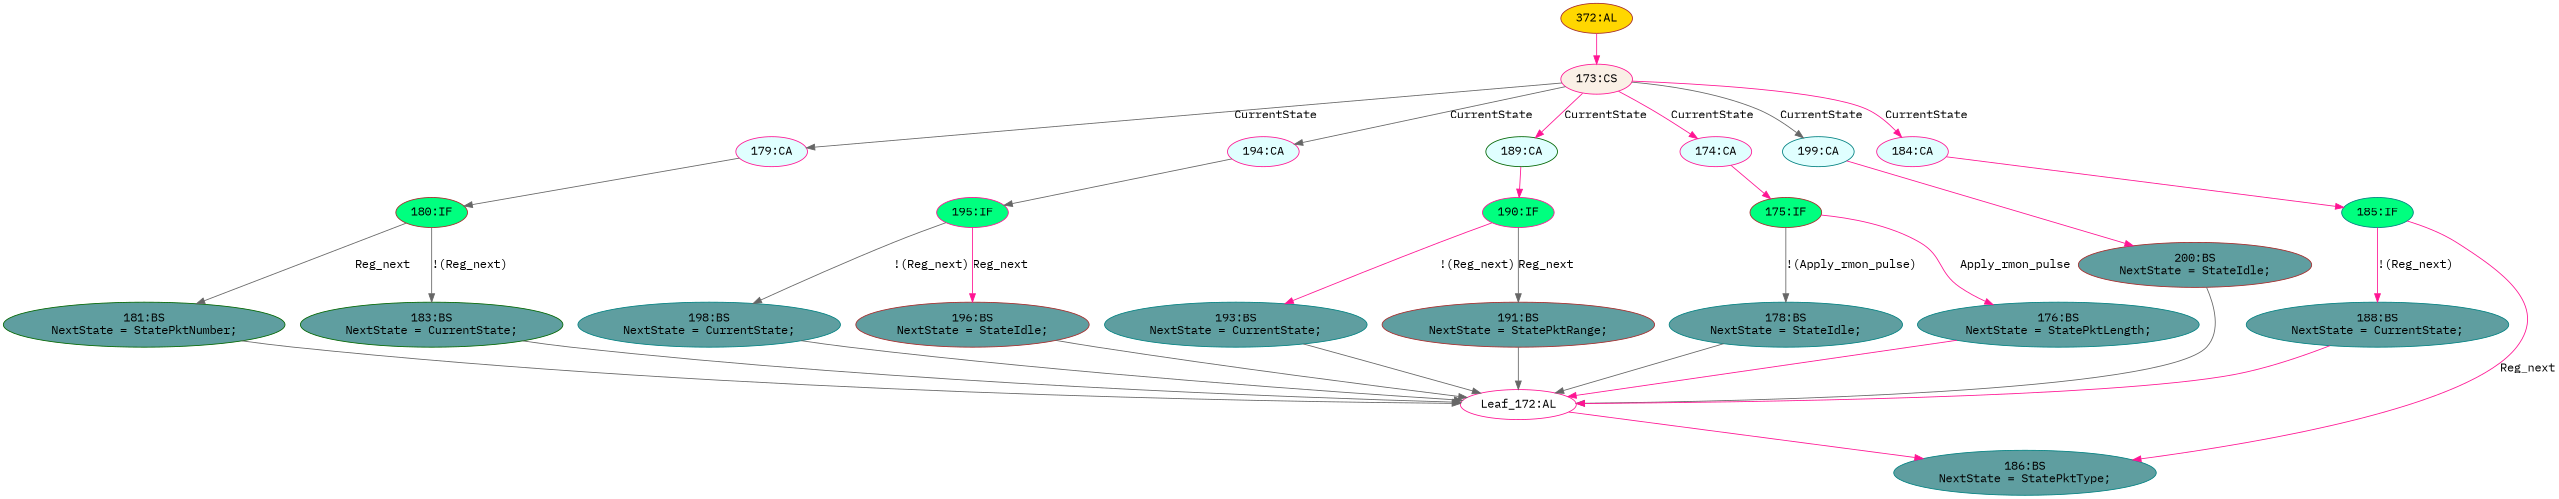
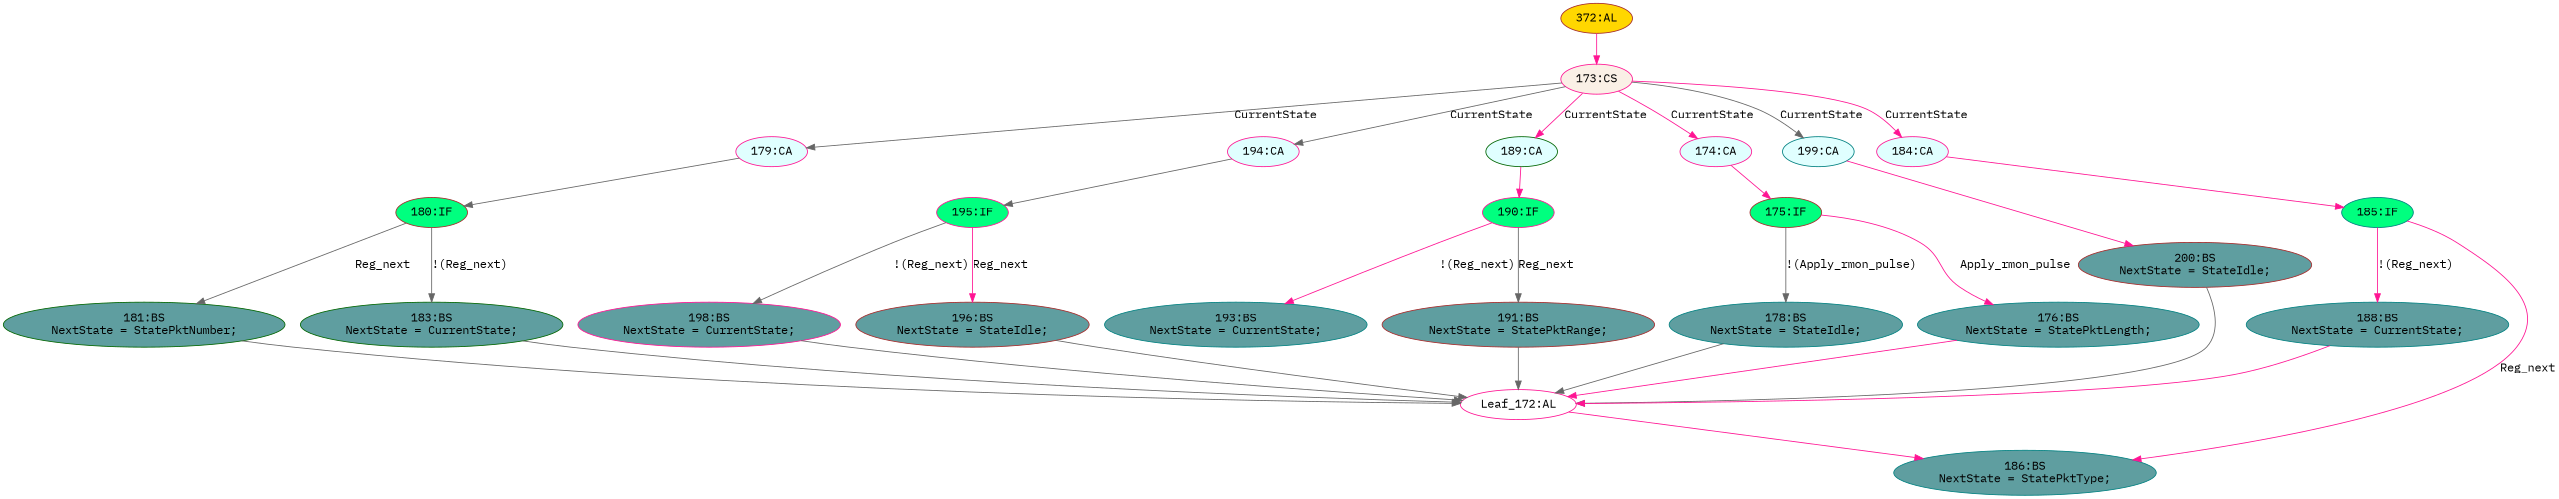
node "198:BS NextState = CurrentState;": color teal -> deeppink
edge "193:BS NextState = CurrentState;" -> "Leaf_172:AL": removed
